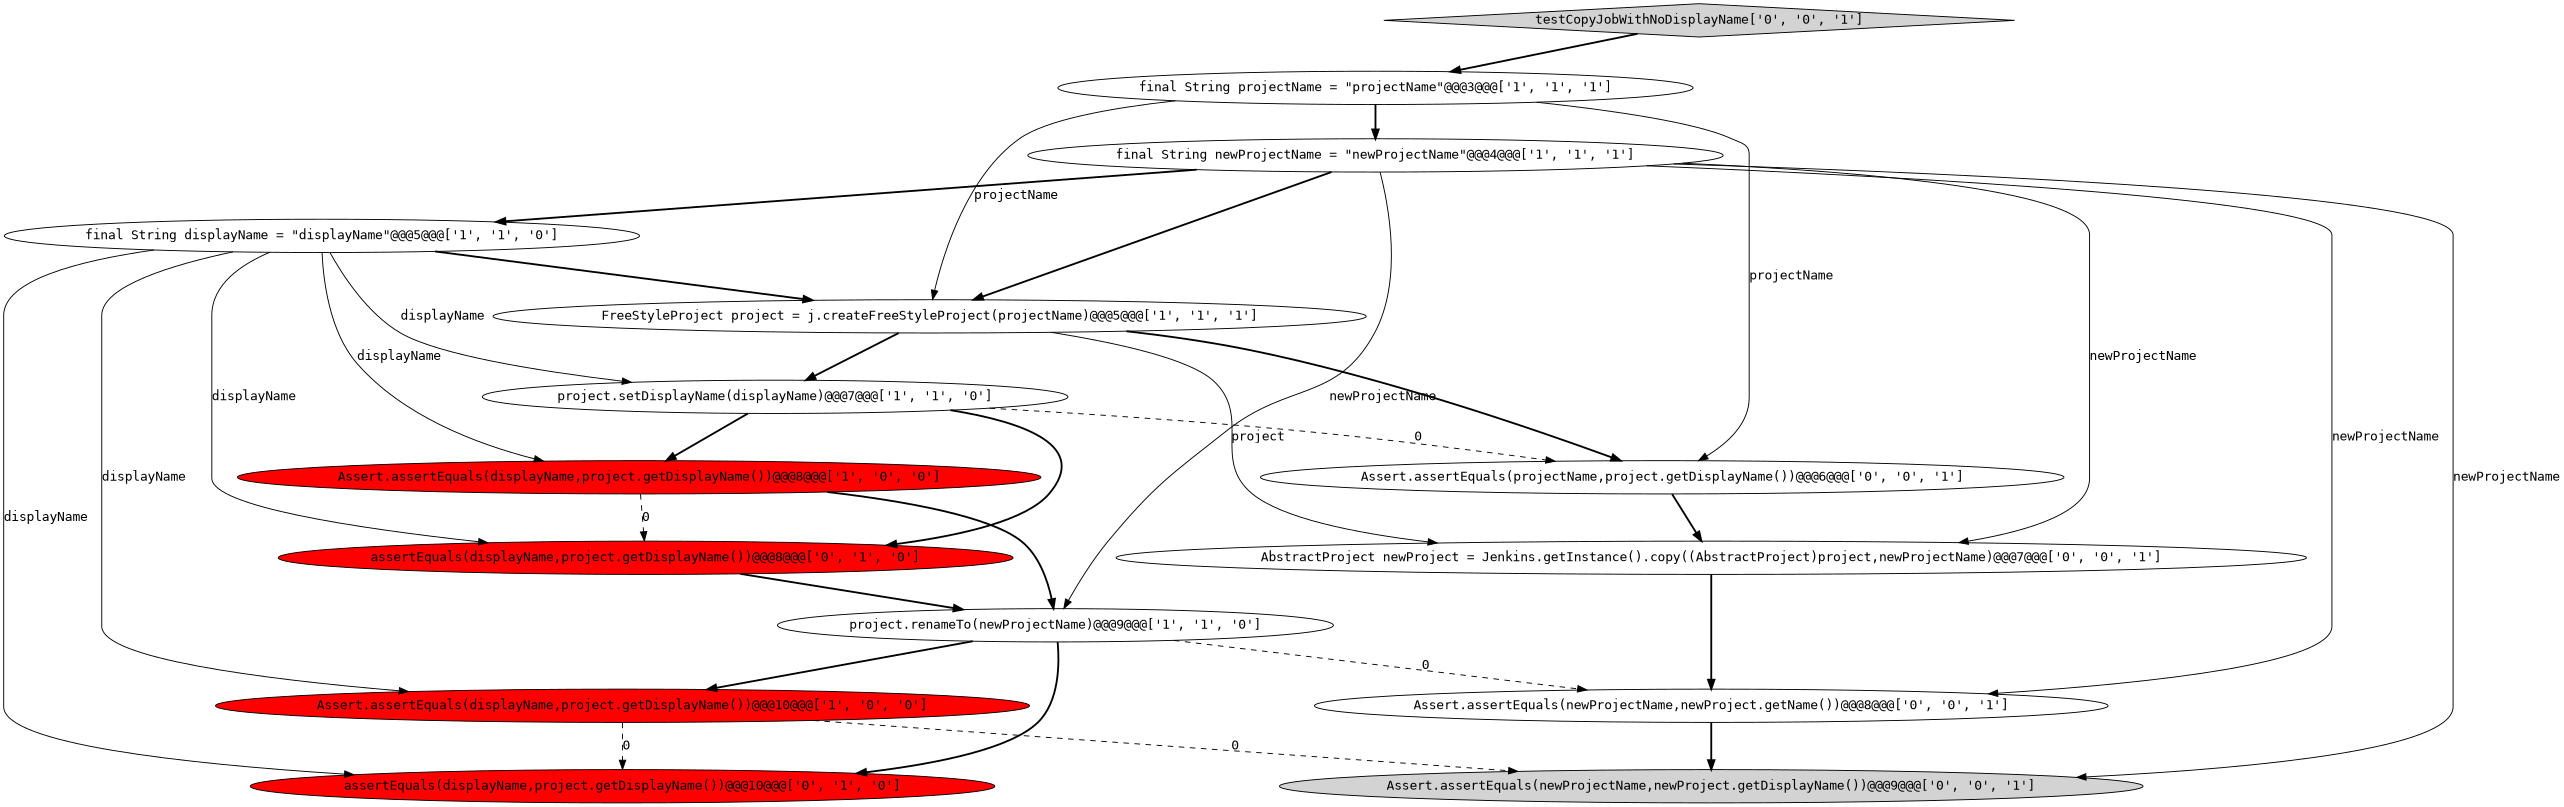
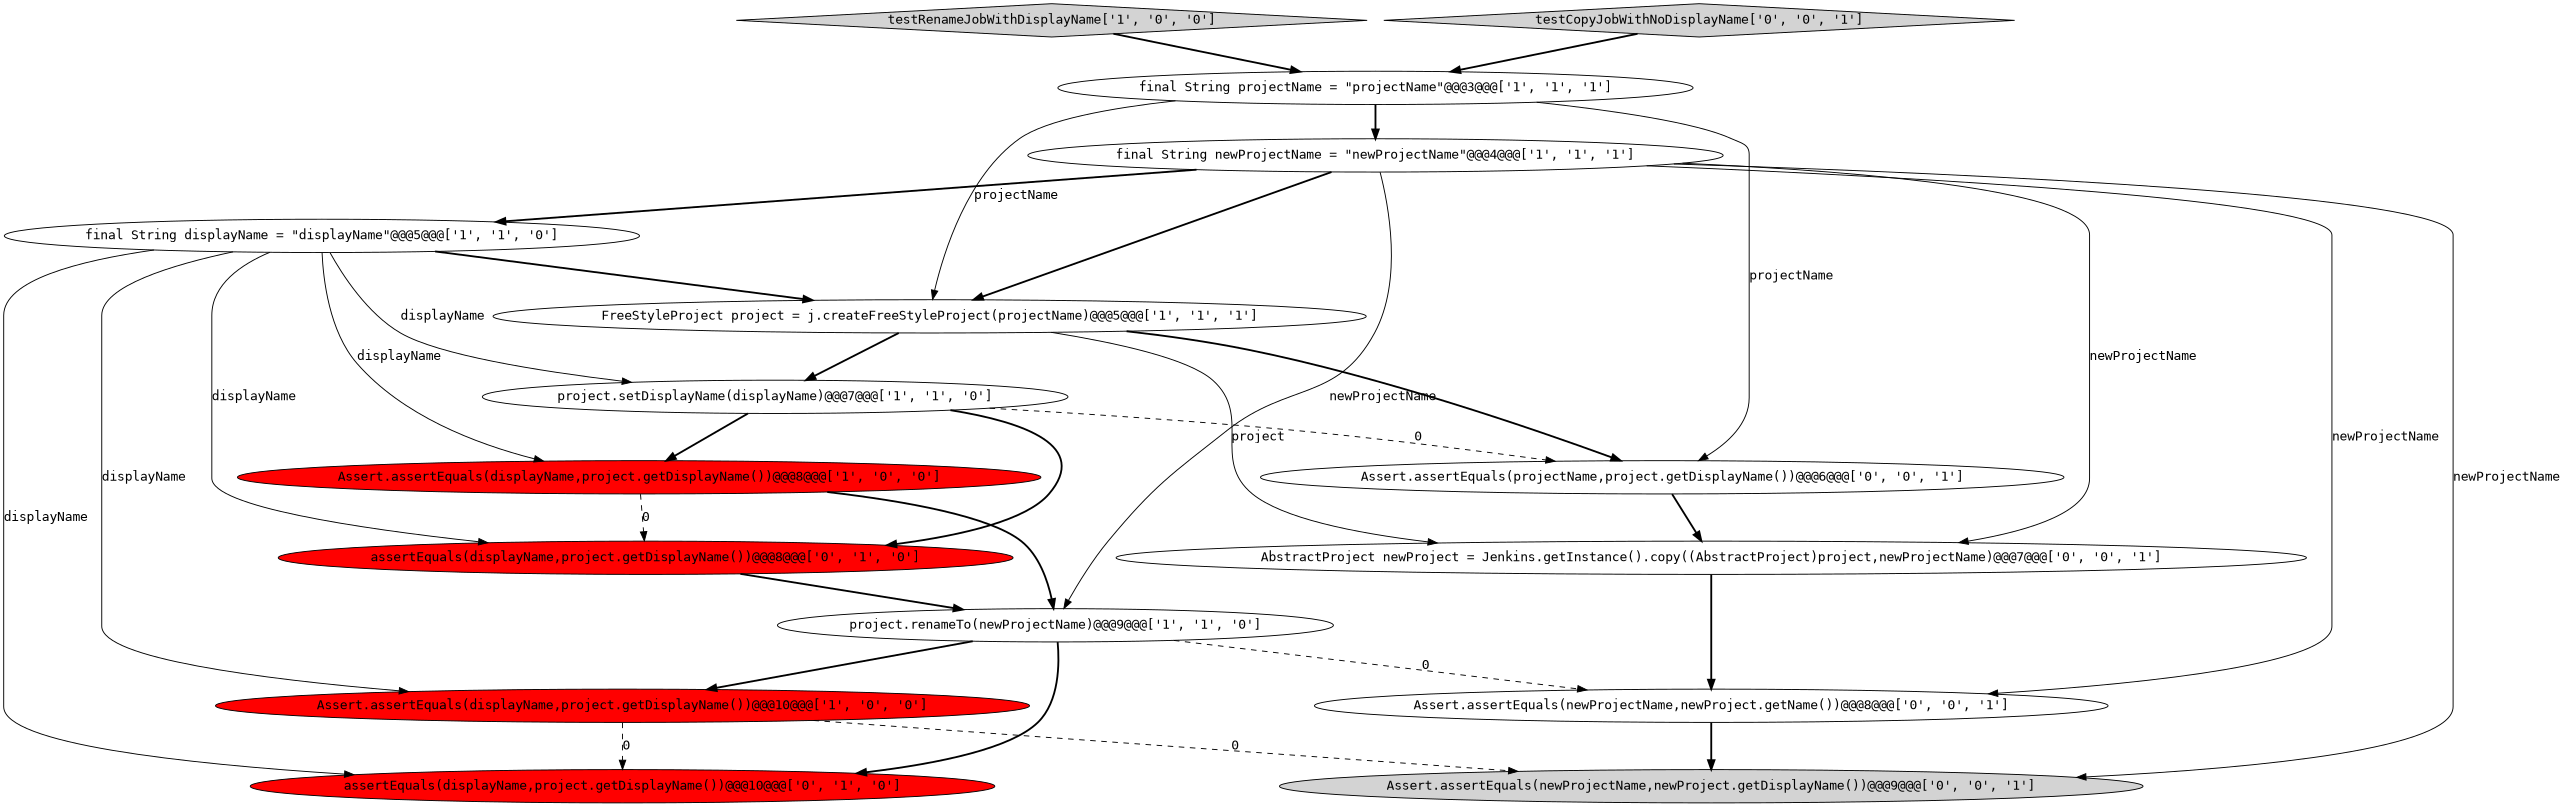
node "testRenameJobWithDisplayName['1', '0', '0']": added
